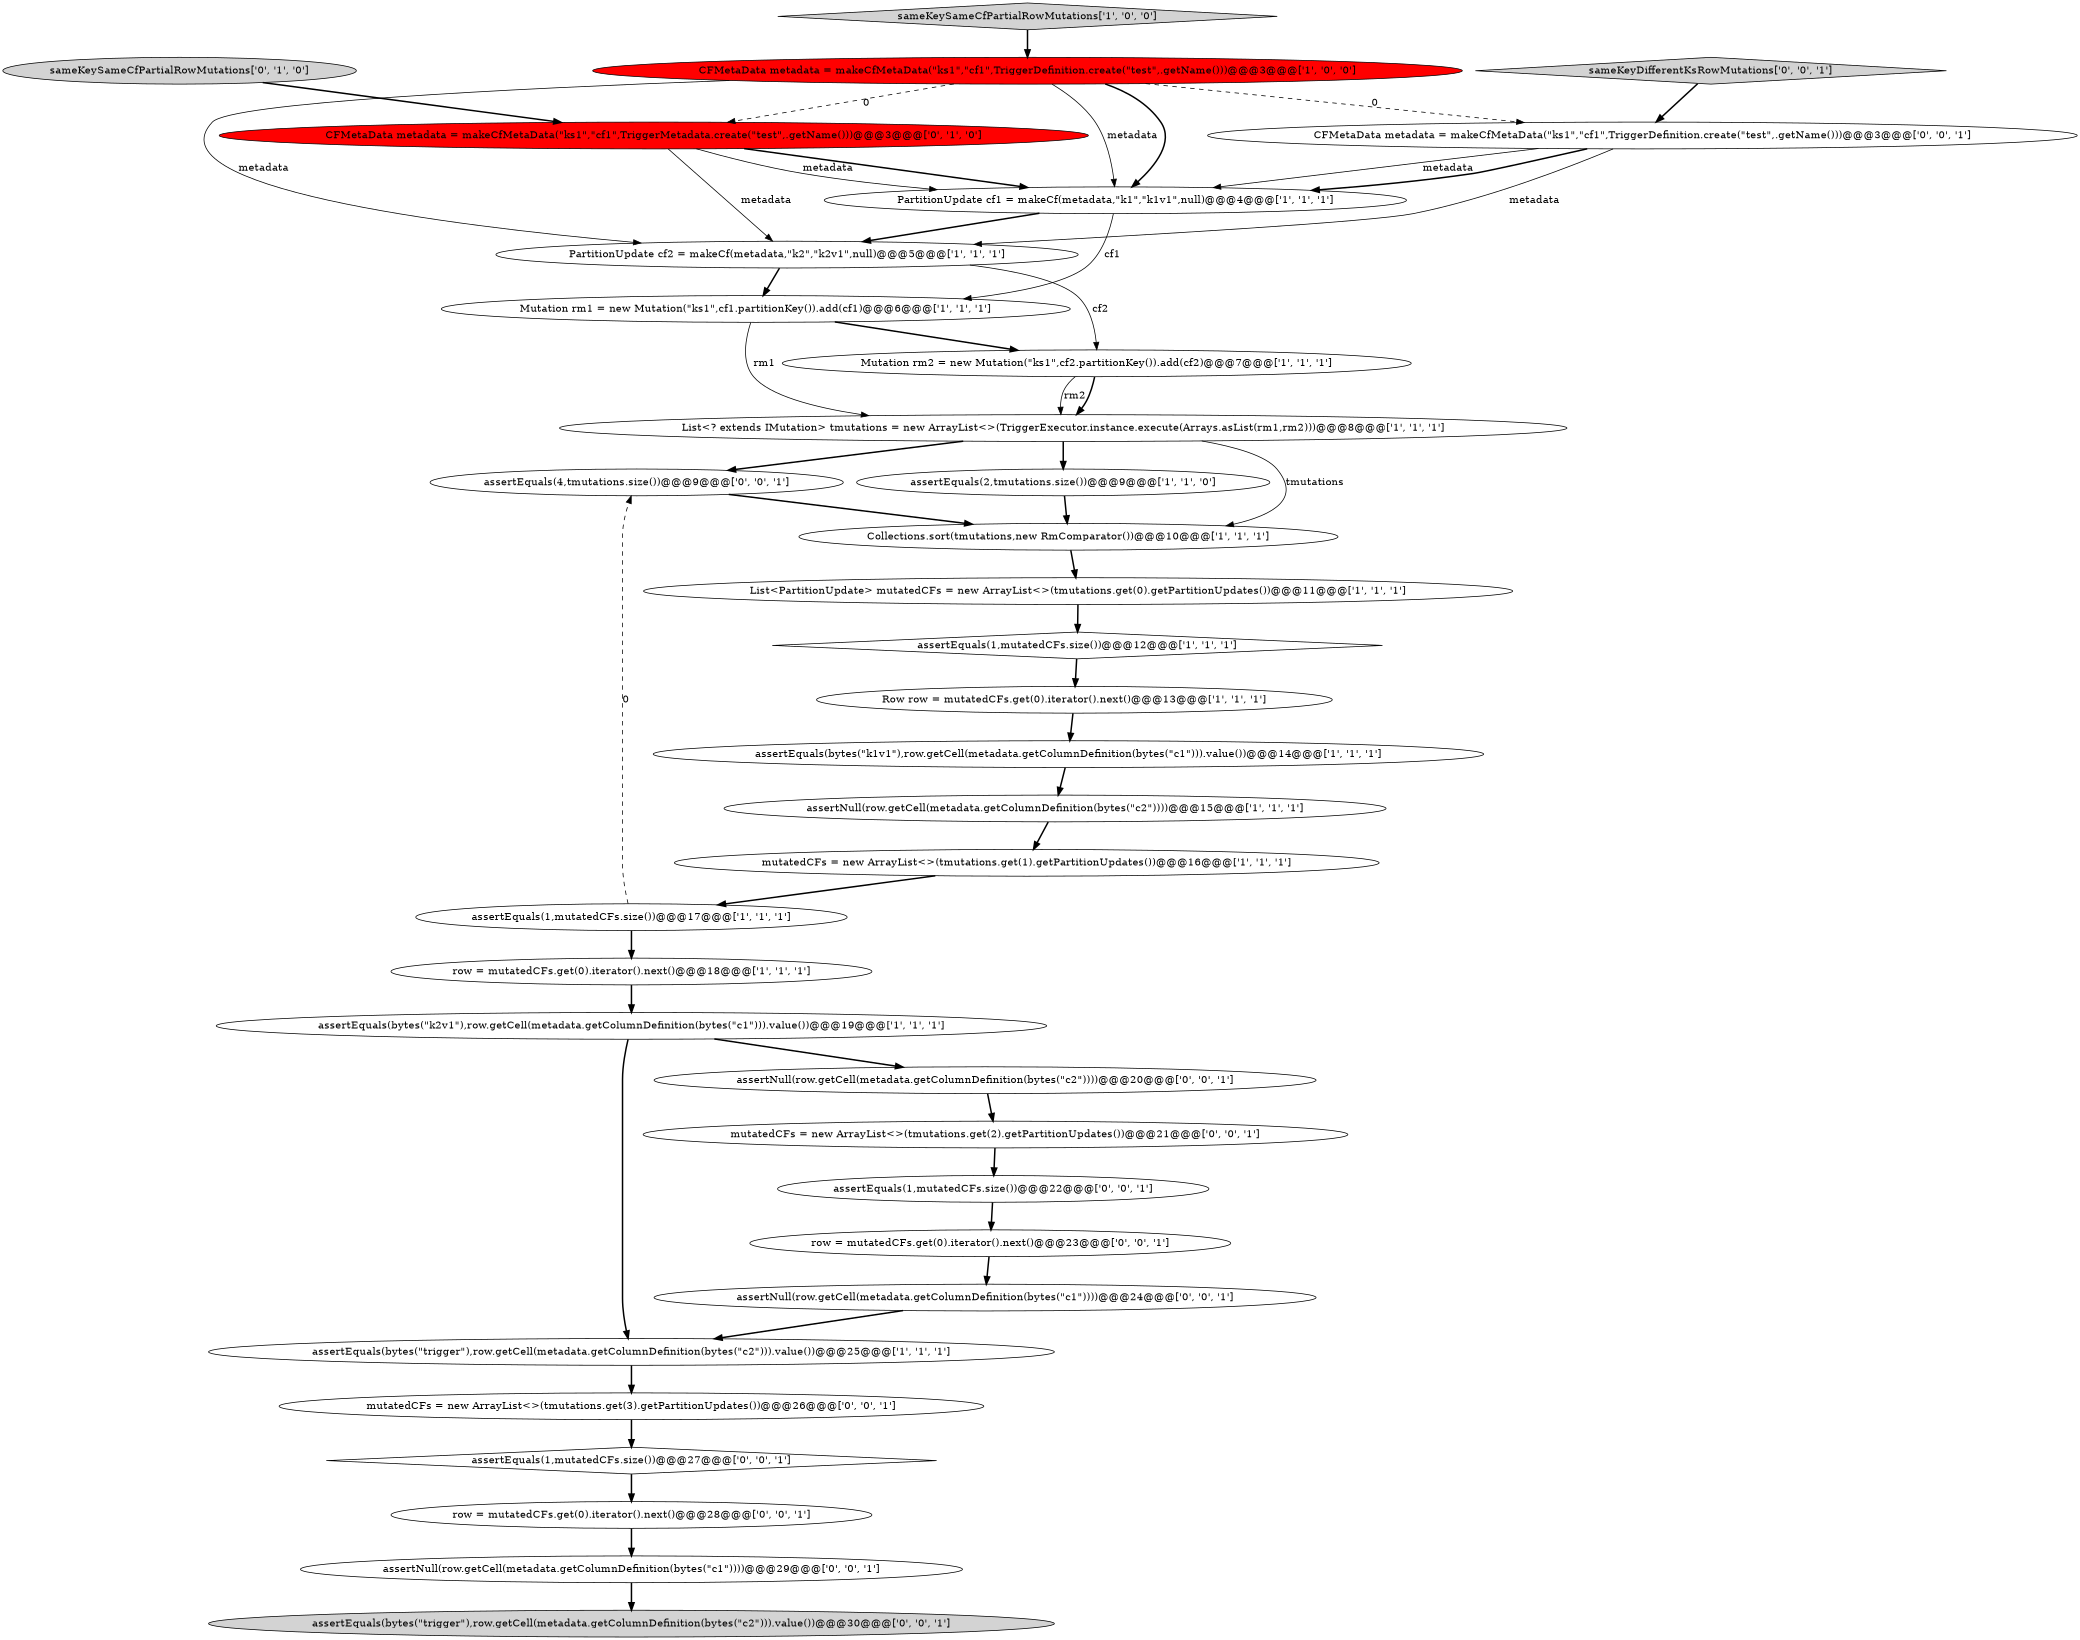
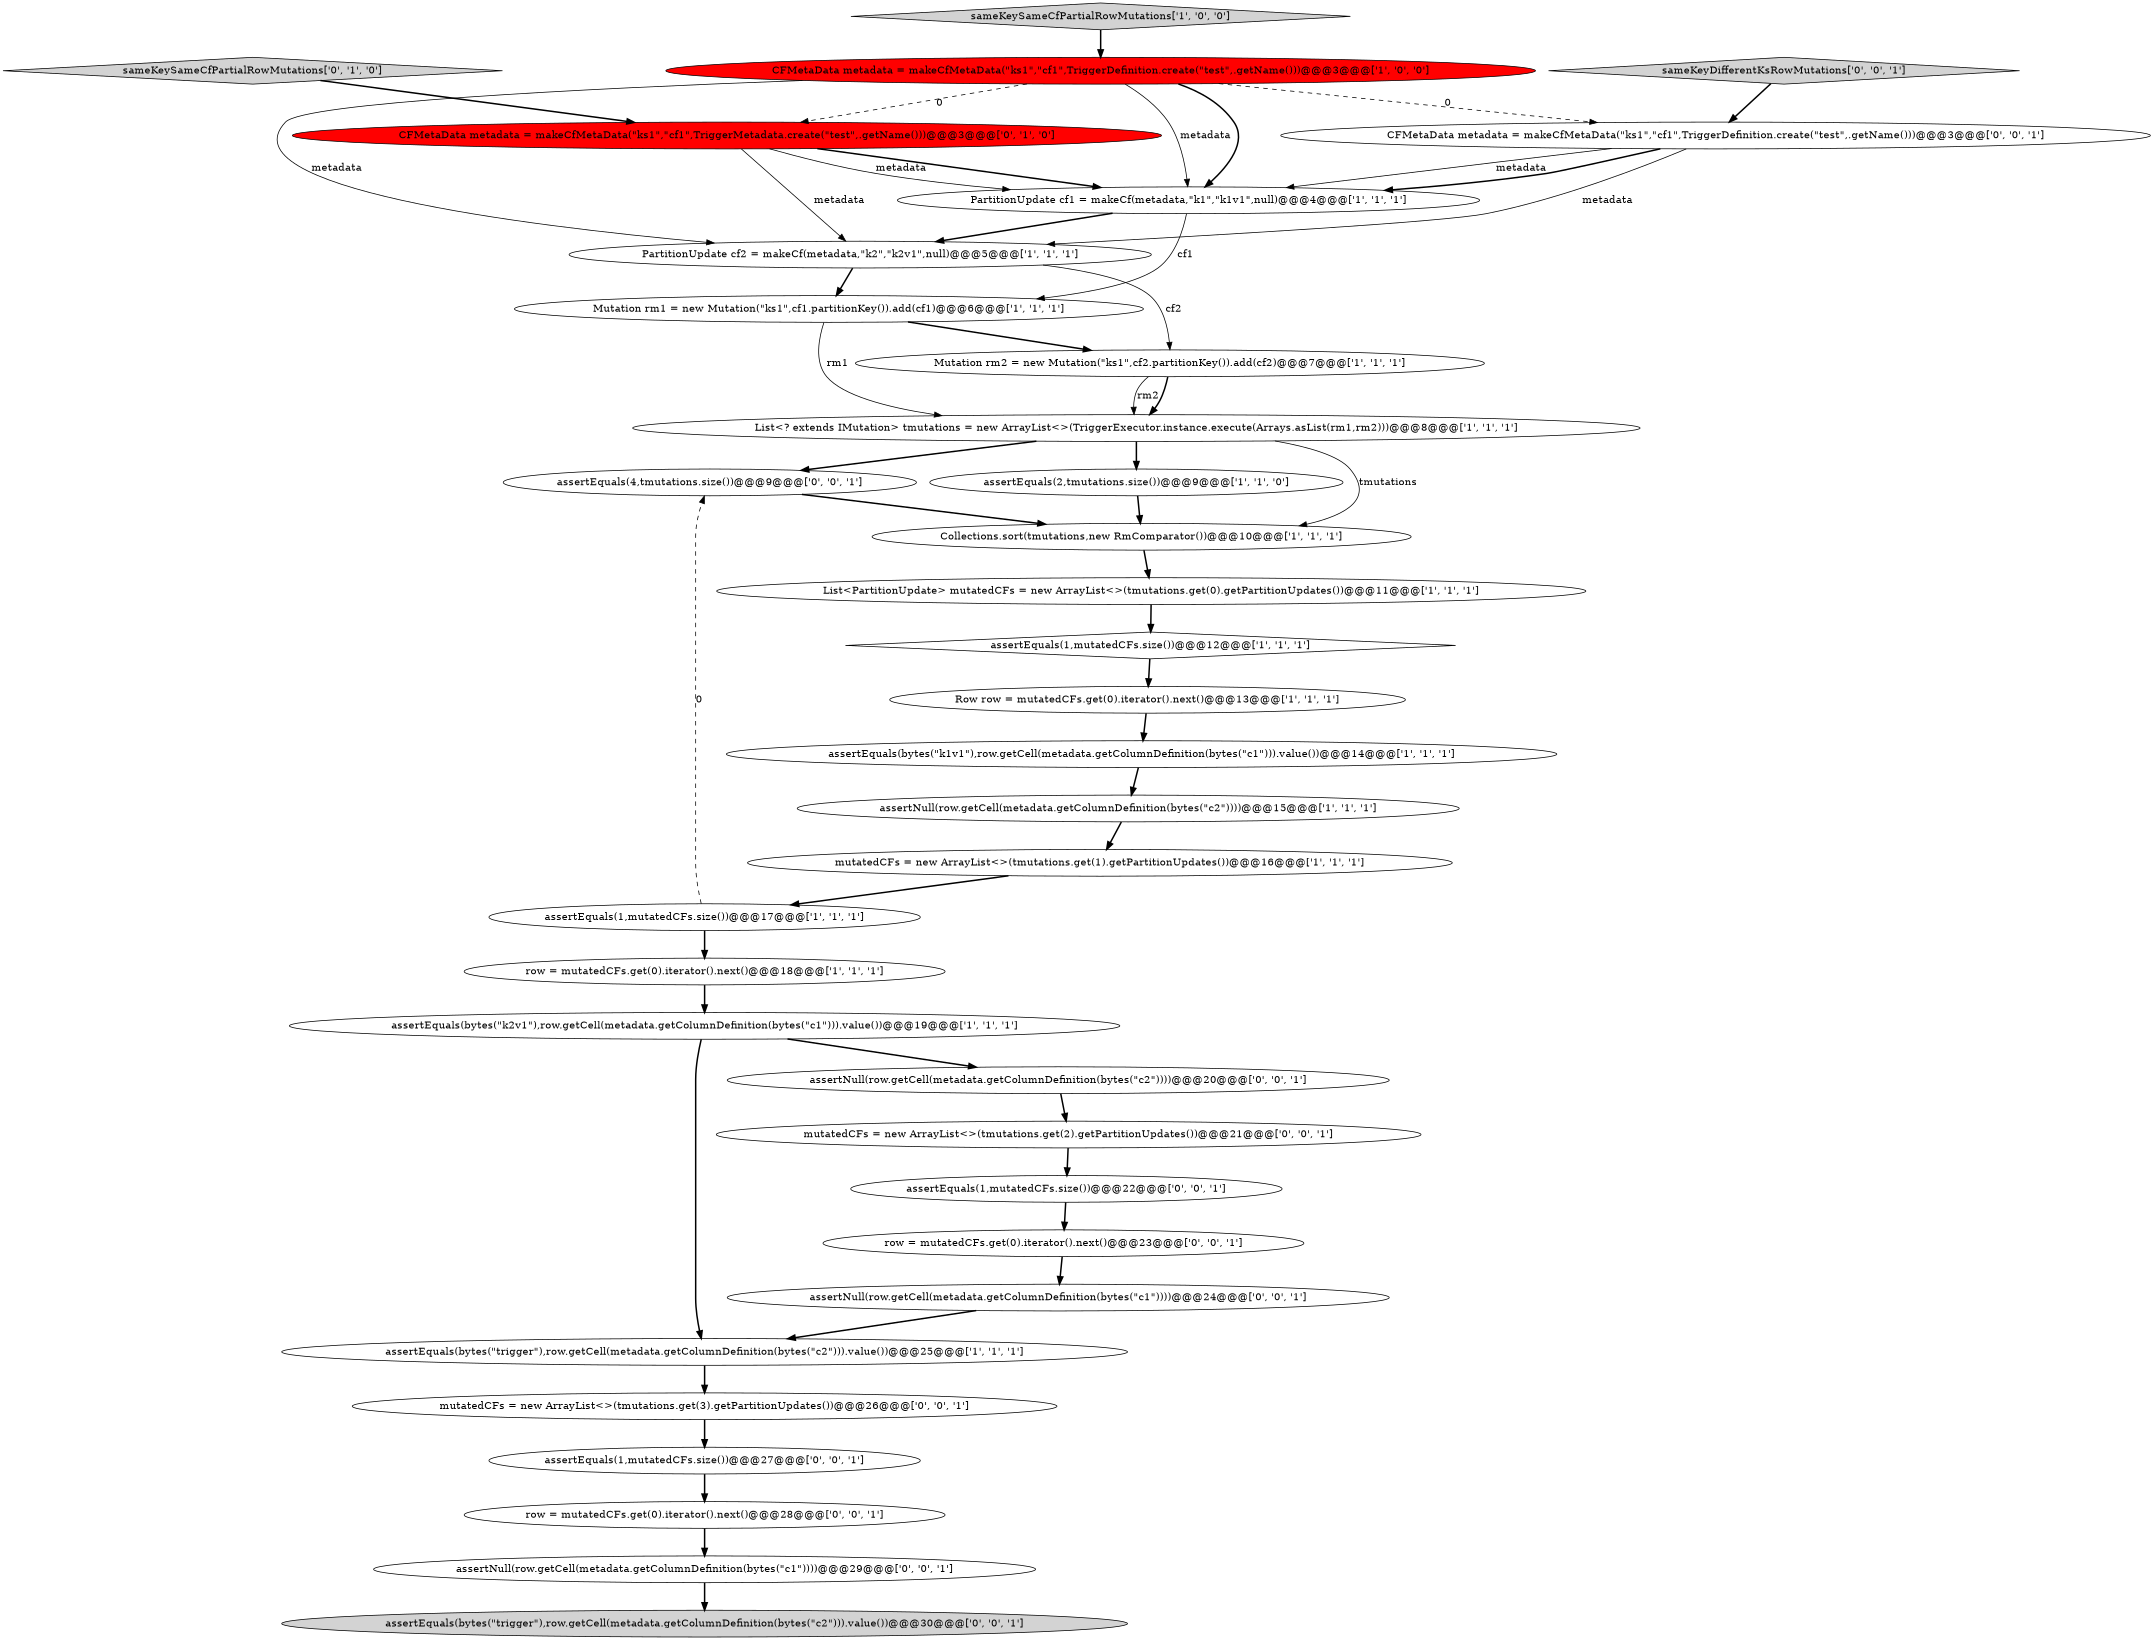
node "sameKeySameCfPartialRowMutations['0', '1', '0']": shape ellipse -> diamond
node "assertEquals(1,mutatedCFs.size())@@@27@@@['0', '0', '1']": shape diamond -> ellipse
